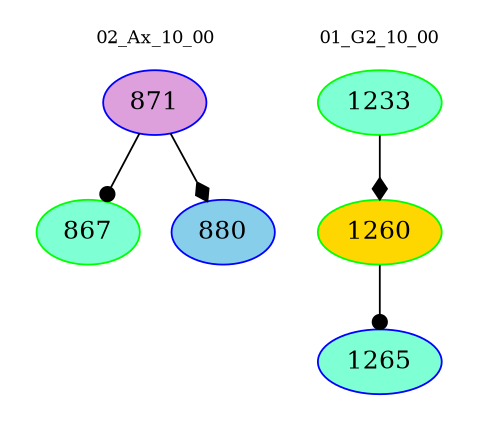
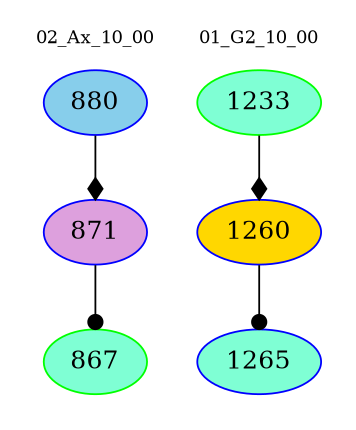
edge "871" -> "880": reversed
node "1260": color green -> blue
